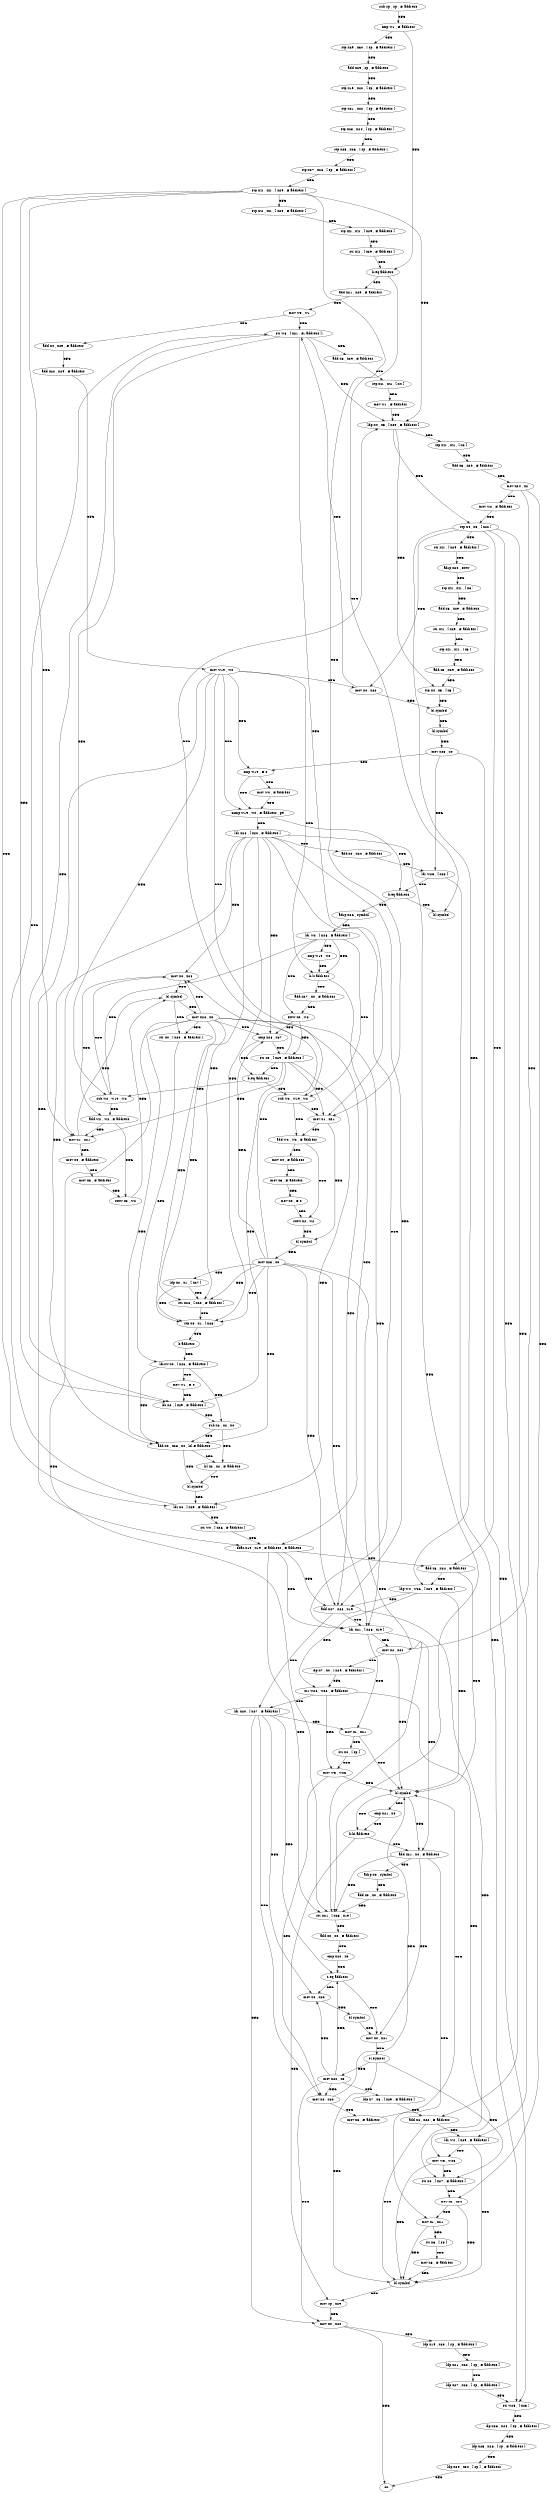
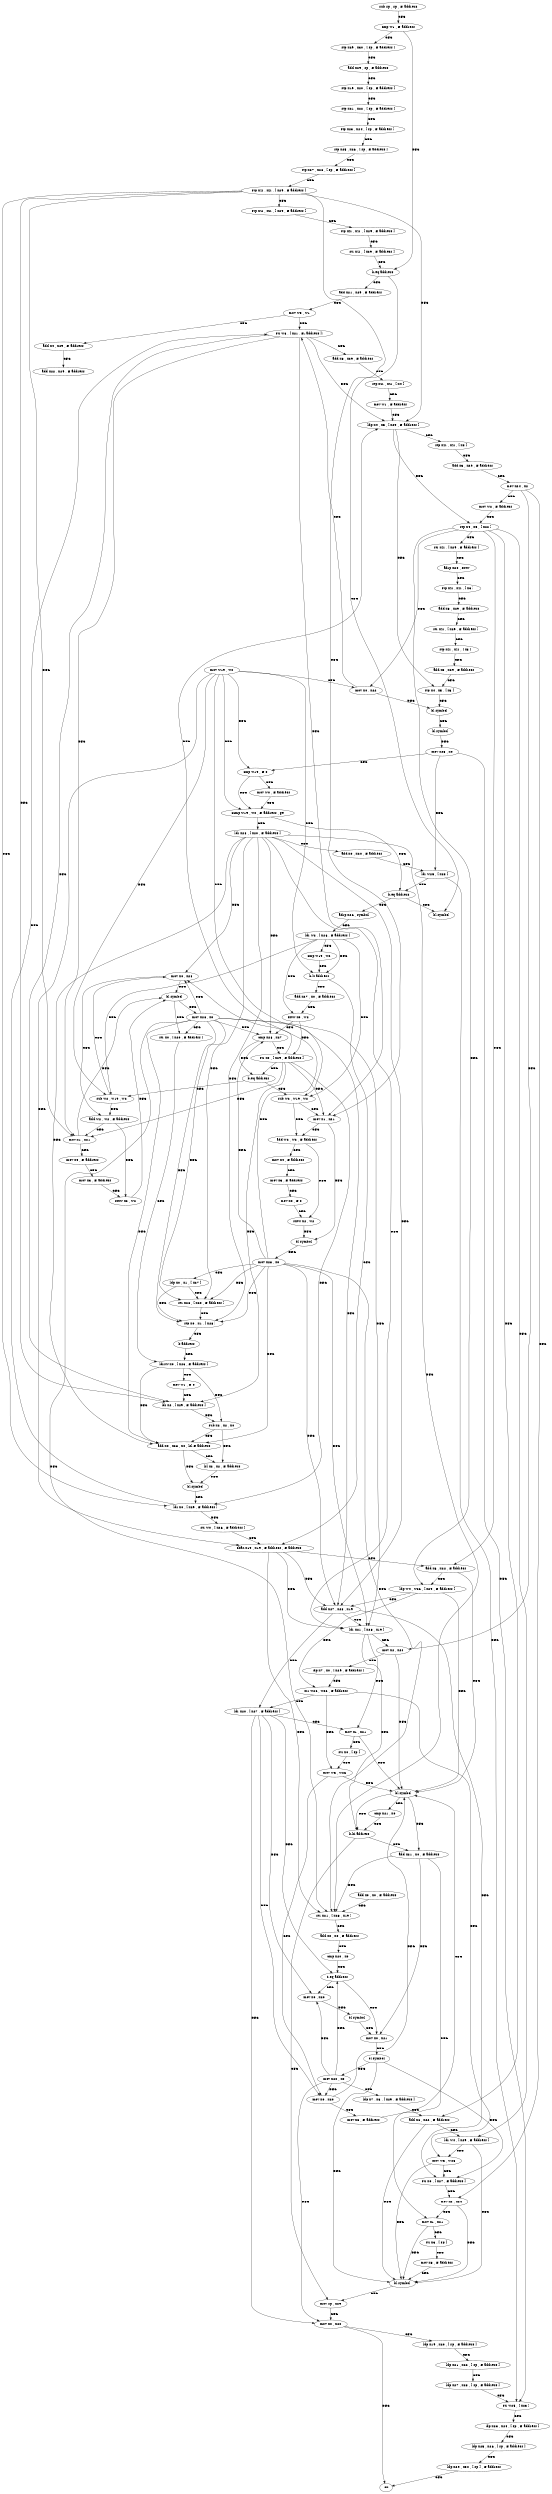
edge "add x22 , x29 , # address" -> "mov w19 , w0": removed, label "CFG"
edge "ldr x21 , [ x28 , x19 ]" -> "add x21 , x0 , # address": now "ldr x21 , [ x28 , x19 ]" -> "b.hi address"
node "adrp x0 , symbol": removed
